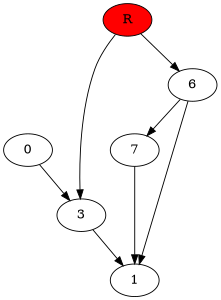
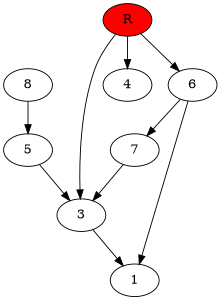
node "8": added
node "4": added
node "0": label "0" -> "5"
edge "7" -> "1": now "7" -> "3"
